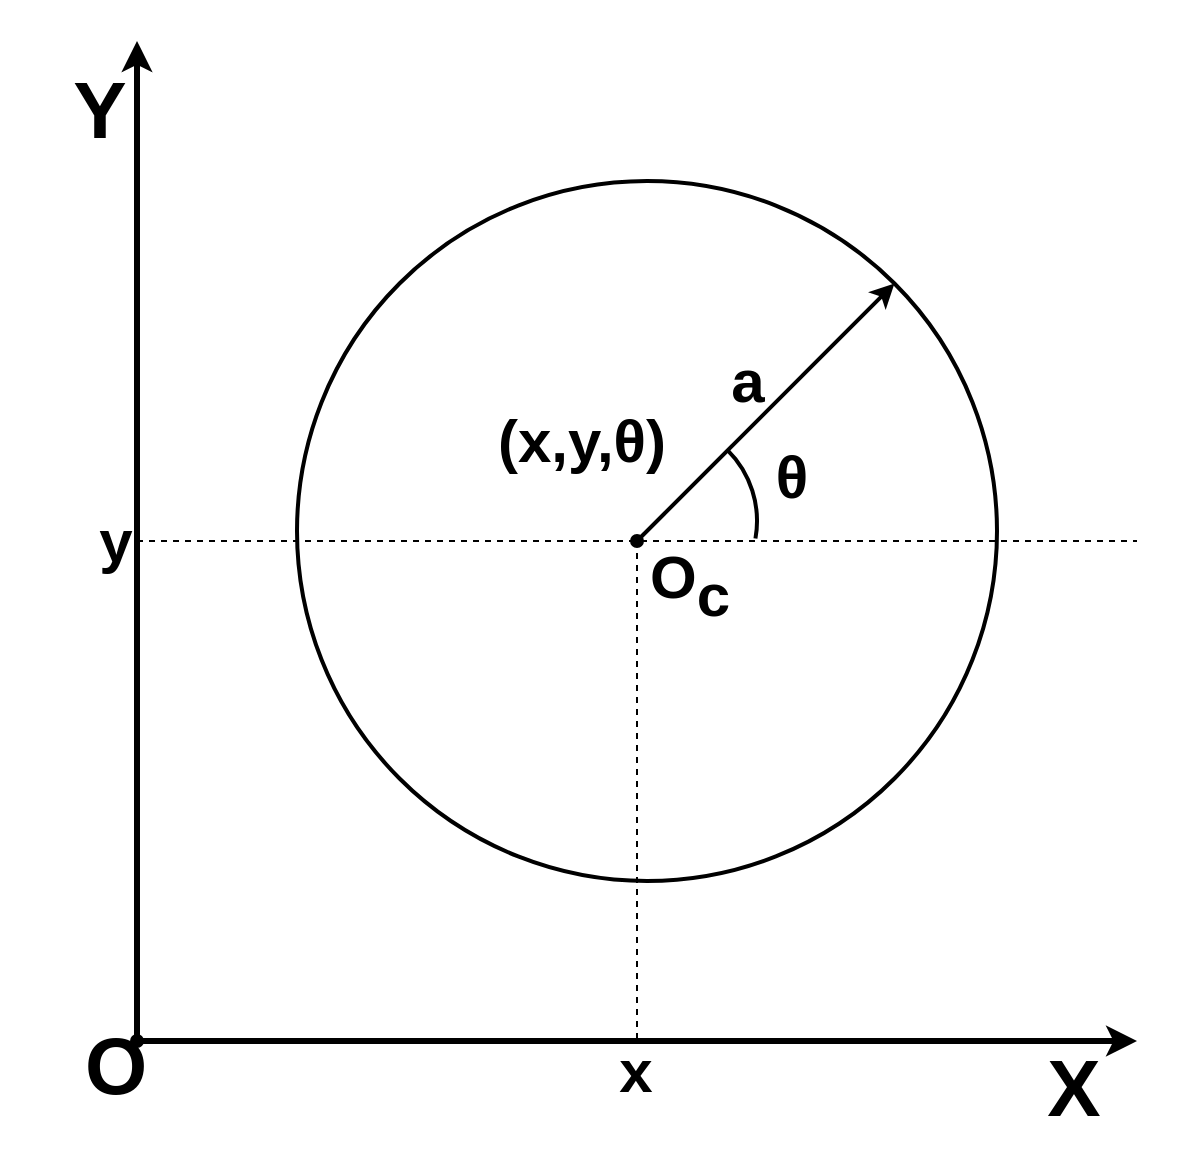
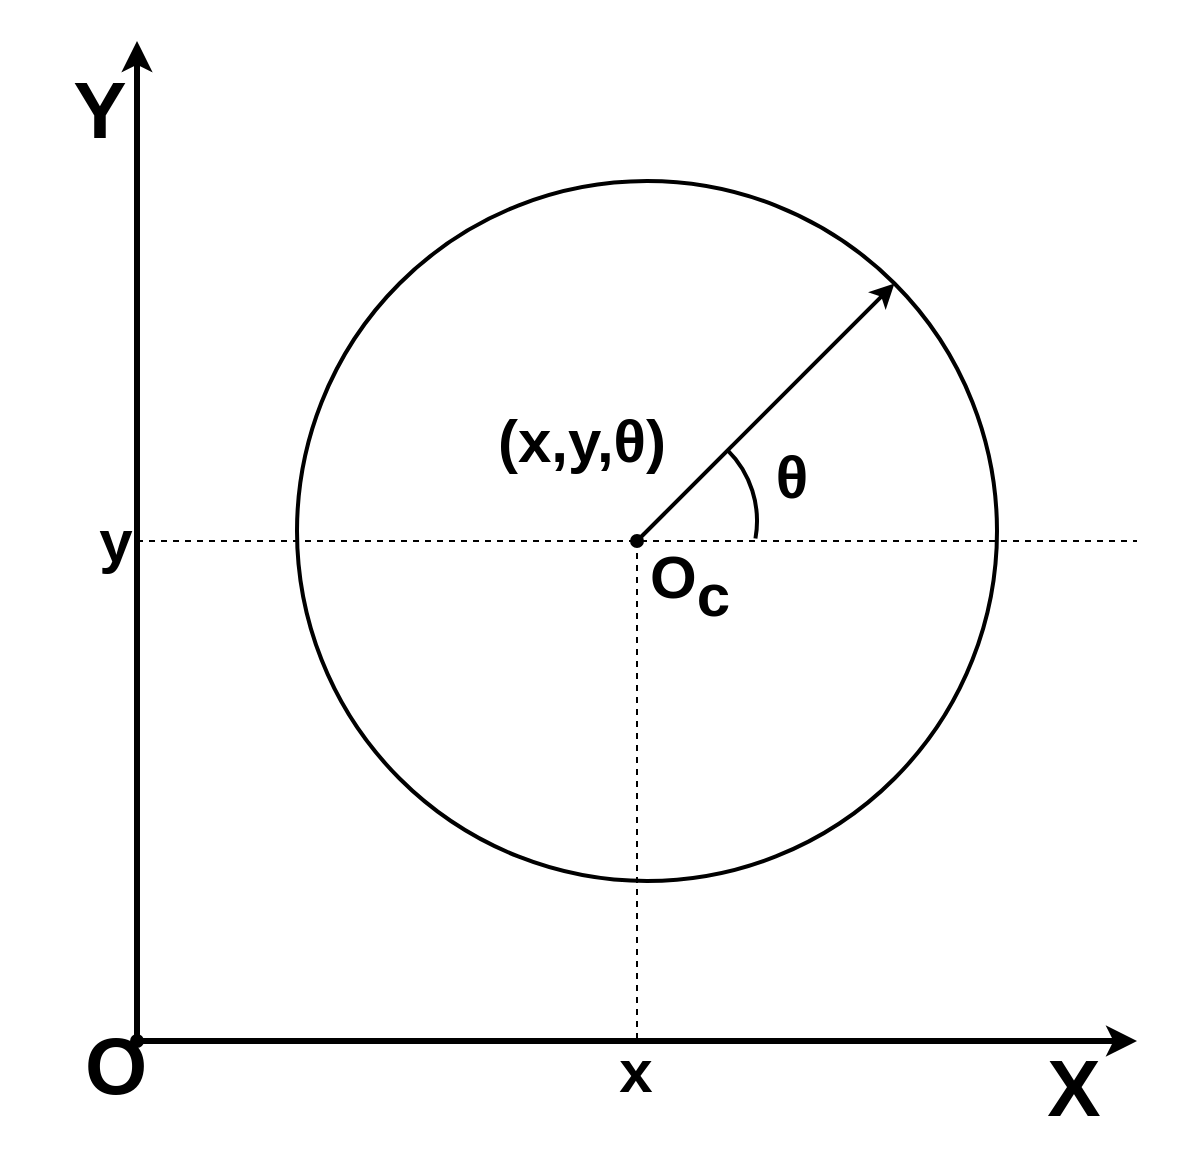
node "a": removed
